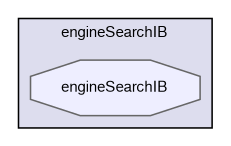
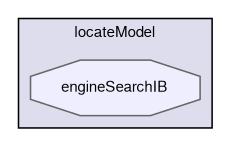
cluster "engineSearchIB": label "engineSearchIB" -> "locateModel"
